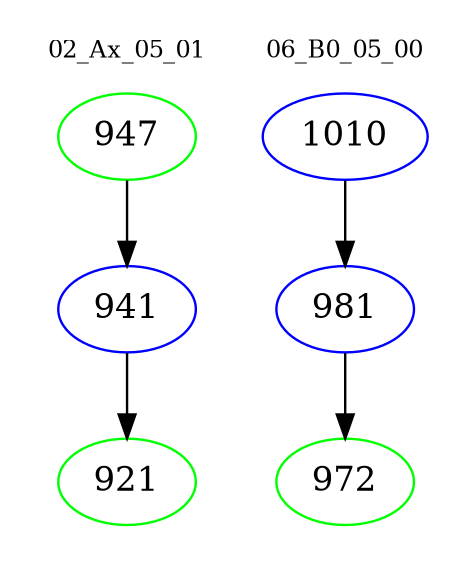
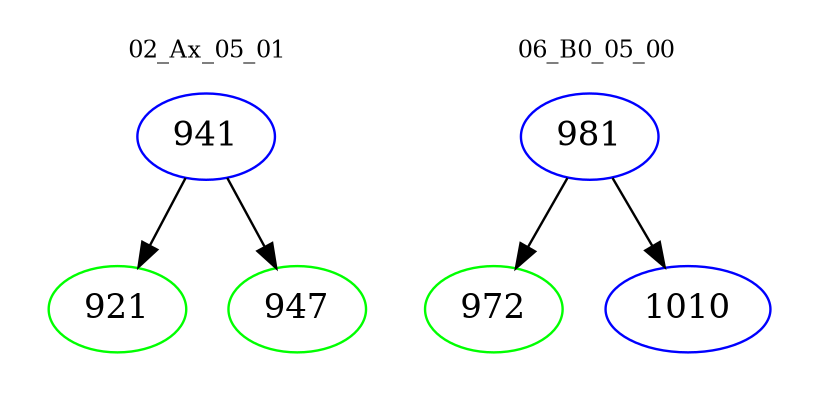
edge "947" -> "941": reversed
edge "1010" -> "981": reversed
